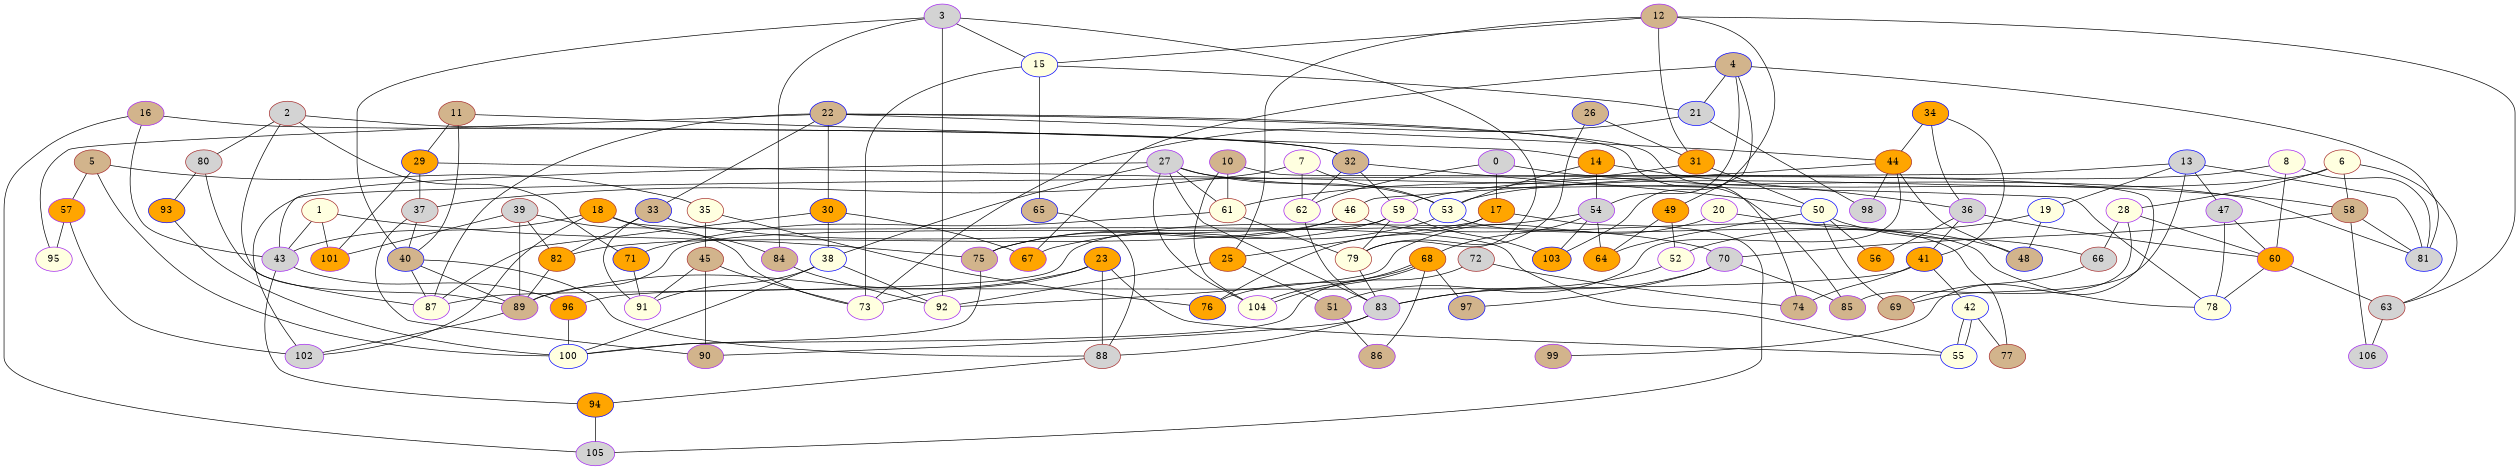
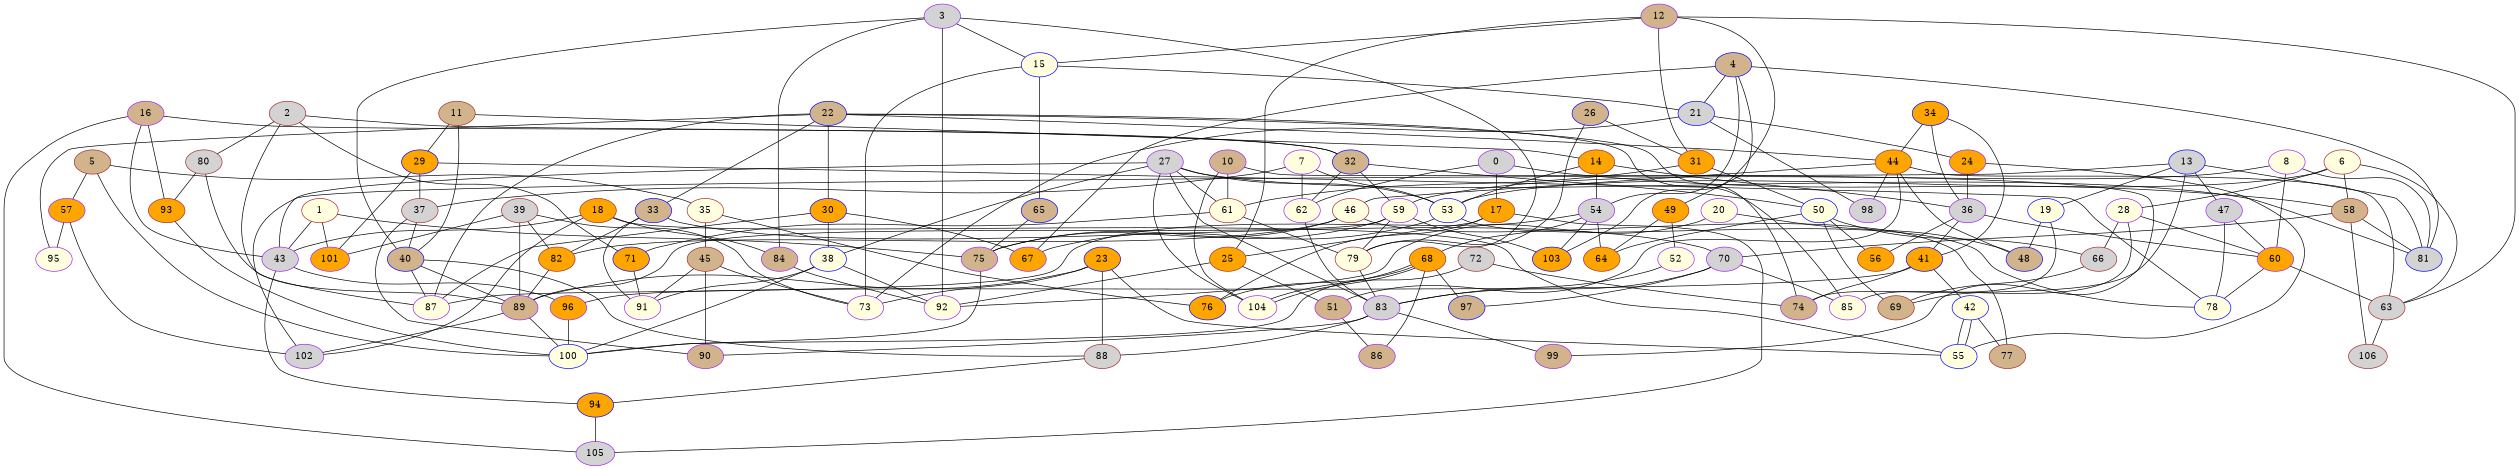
edge "16" -- "93": added
node "24": added
edge "44" -- "63": added
node "93": color blue -> brown
edge "19" -- "52": now "19" -- "74"
edge "65" -- "88": now "65" -- "75"
node "85": fillcolor tan -> lightyellow
edge "89" -- "100": added
edge "83" -- "99": added
node "106": color purple -> brown
